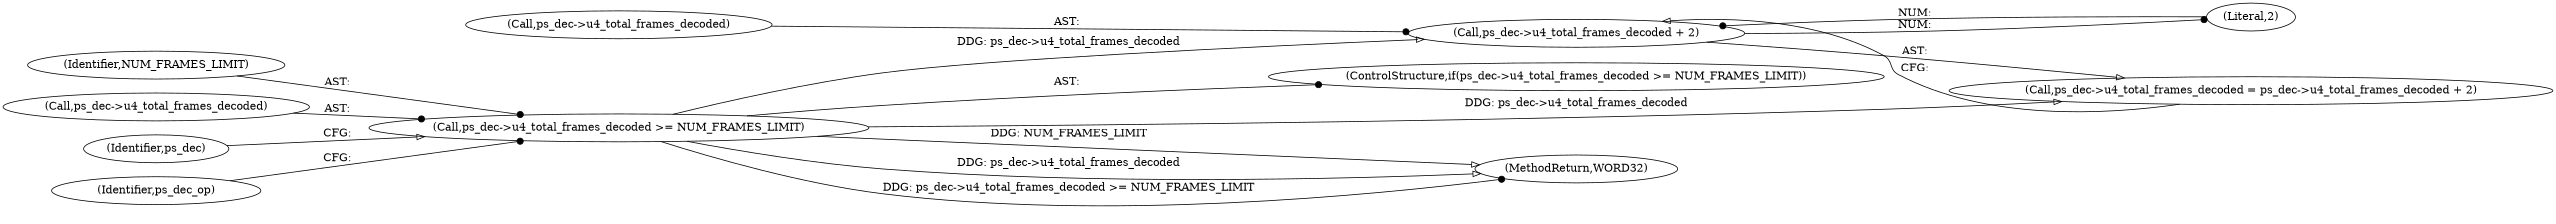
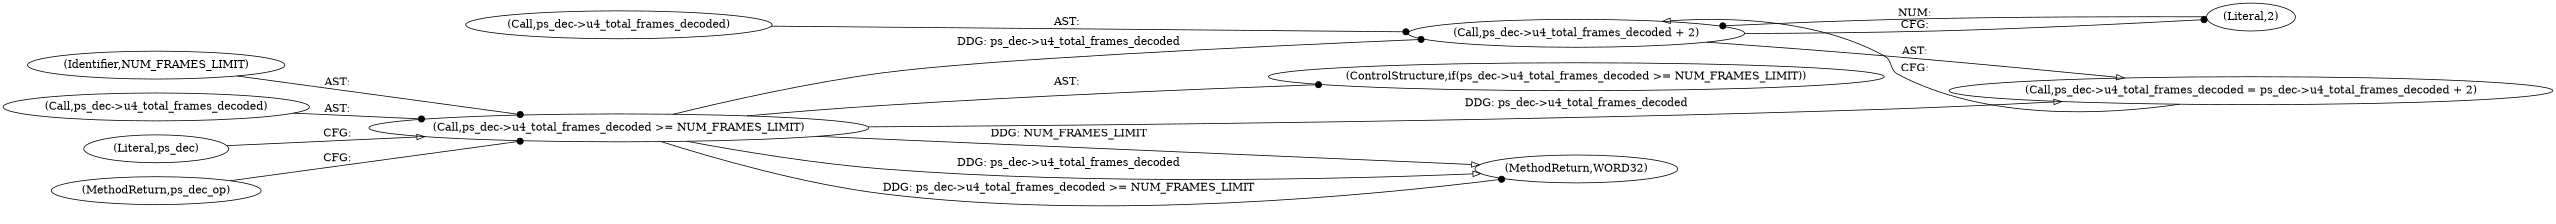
edge "(Call,ps_dec->u4_total_frames_decoded + 2)" -> "(Literal,2)": label "NUM: " -> "CFG: "
edge "(Call,ps_dec->u4_total_frames_decoded >= NUM_FRAMES_LIMIT)" -> "(Call,ps_dec->u4_total_frames_decoded + 2)": arrowhead onormal -> dot
node "(Identifier,ps_dec)": label "(Identifier,ps_dec)" -> "(Literal,ps_dec)"
node "(Identifier,ps_dec_op)": label "(Identifier,ps_dec_op)" -> "(MethodReturn,ps_dec_op)"
